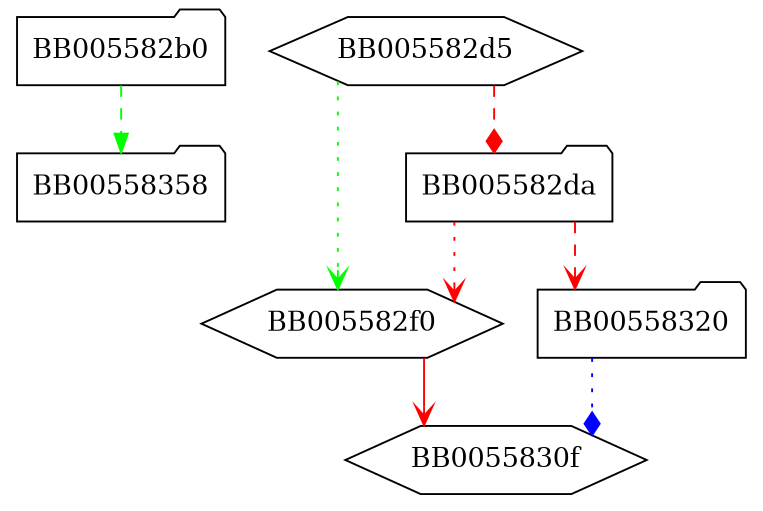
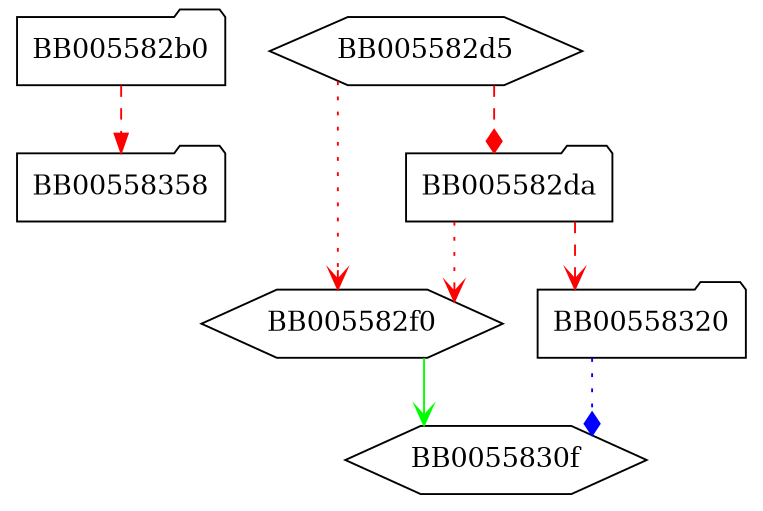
edge "BB005582b0" -> "BB00558358": color green -> red
edge "BB005582d5" -> "BB005582f0": color green -> red
edge "BB005582f0" -> "BB0055830f": color red -> green
